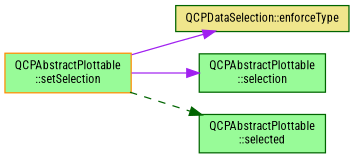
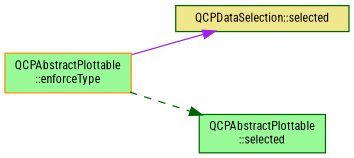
node "QCPDataSelection::enforceType": label "QCPDataSelection::enforceType" -> "QCPDataSelection::selected"
node "QCPAbstractPlottable ::setSelection": label "QCPAbstractPlottable ::setSelection" -> "QCPAbstractPlottable ::enforceType"
node "QCPAbstractPlottable ::selection": removed
